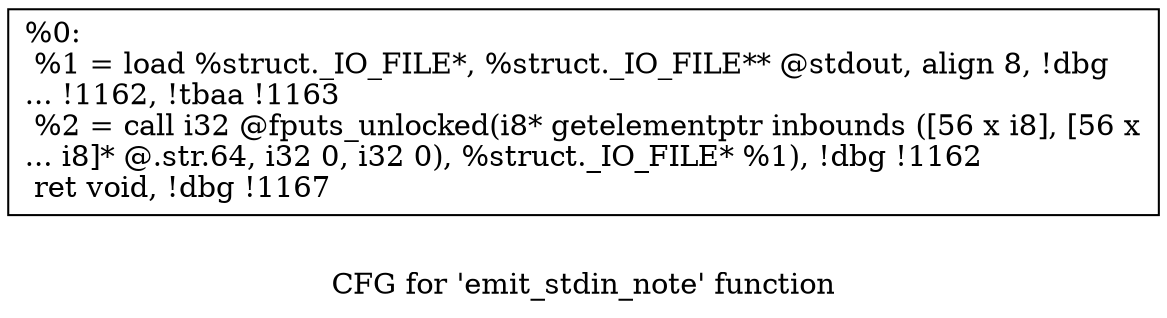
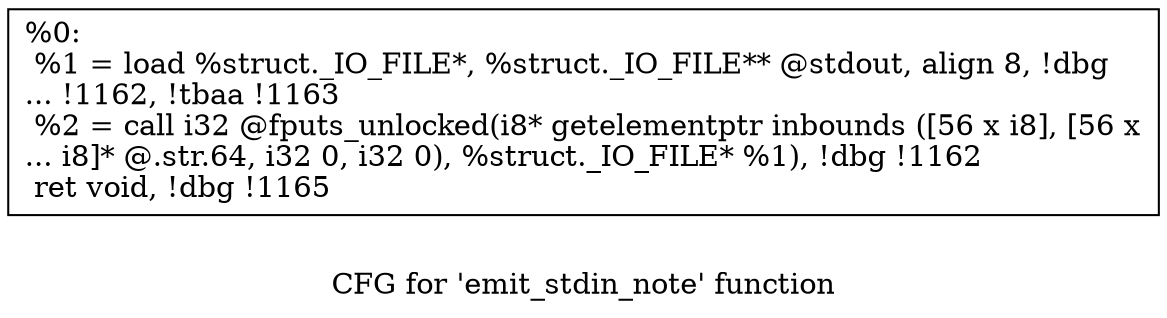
node "%0:": text "ret void, !dbg !1167" -> "ret void, !dbg !1165"
